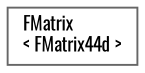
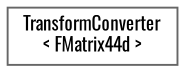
node "FMatrix < FMatrix44d >": label "FMatrix < FMatrix44d >" -> "TransformConverter < FMatrix44d >"
